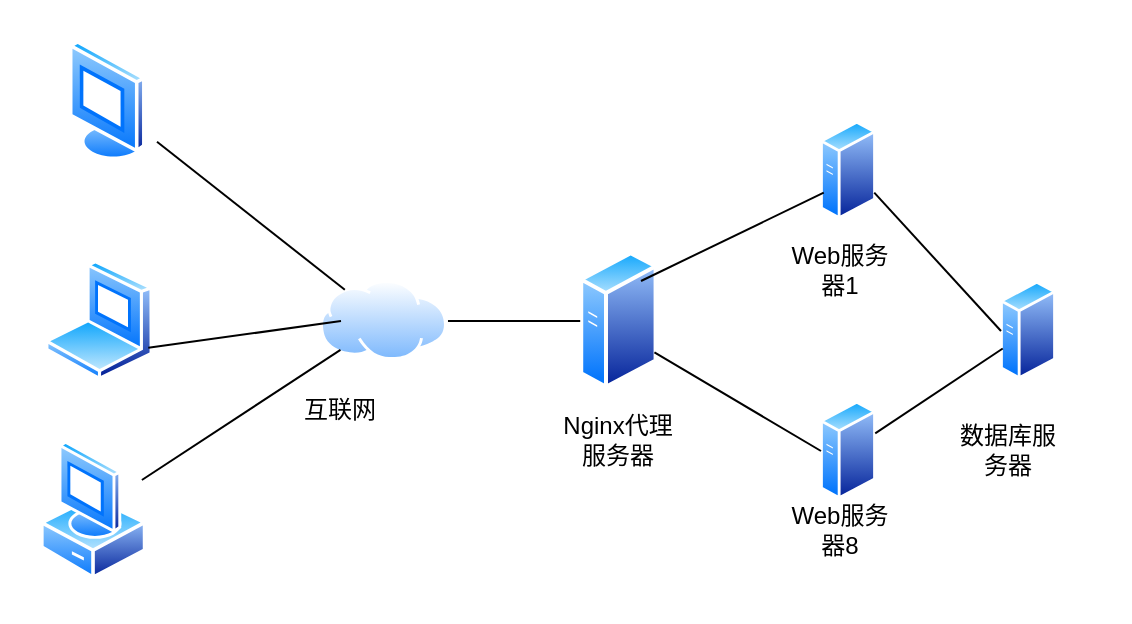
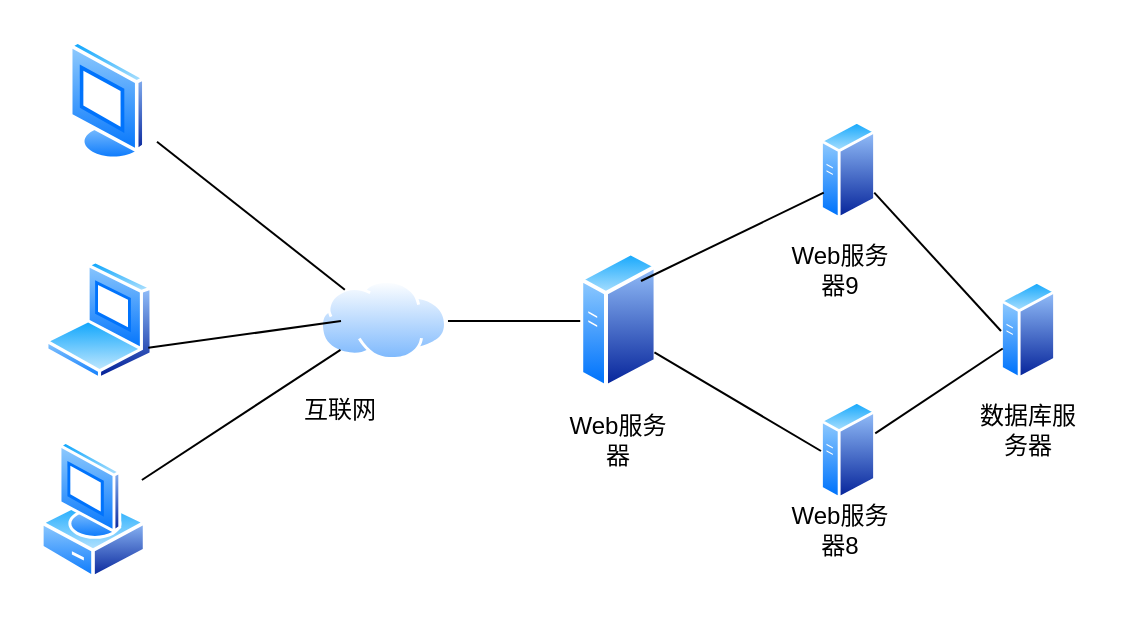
node "Web服务器1": label "Web服务器1" -> "Web服务器9"
node "Nginx代理服务器": label "Nginx代理服务器" -> "Web服务器"
node "数据库服务器": moved (1009, 451) -> (1029, 431)
